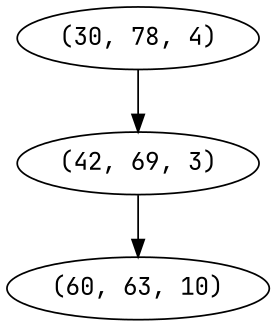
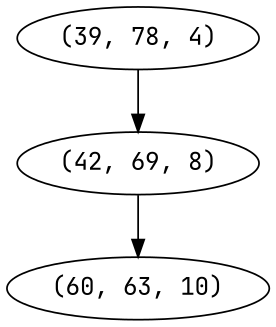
node "(30, 78, 4)": label "(30, 78, 4)" -> "(39, 78, 4)"
node "(42, 69, 3)": label "(42, 69, 3)" -> "(42, 69, 8)"
